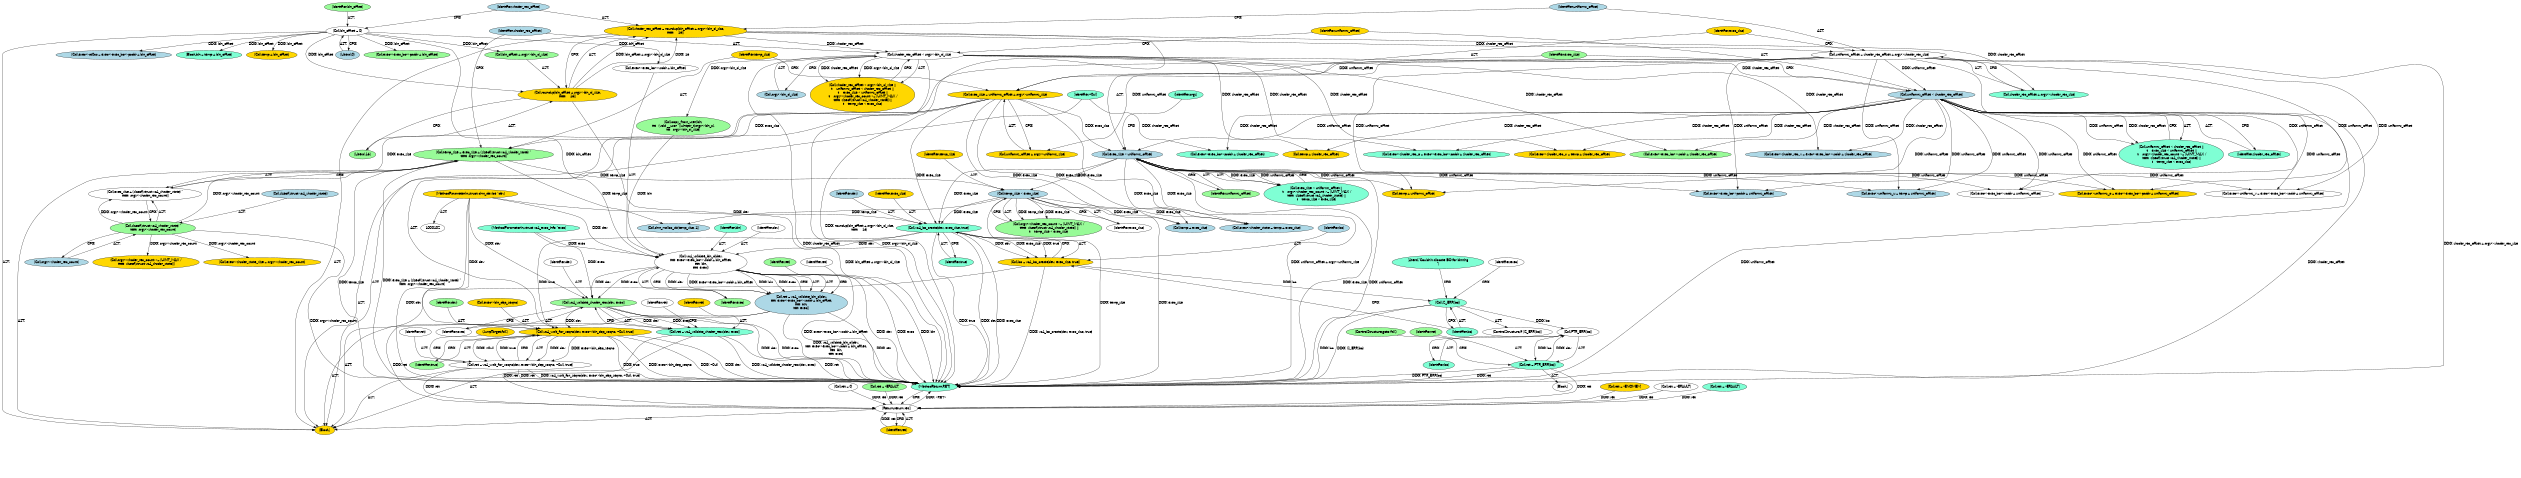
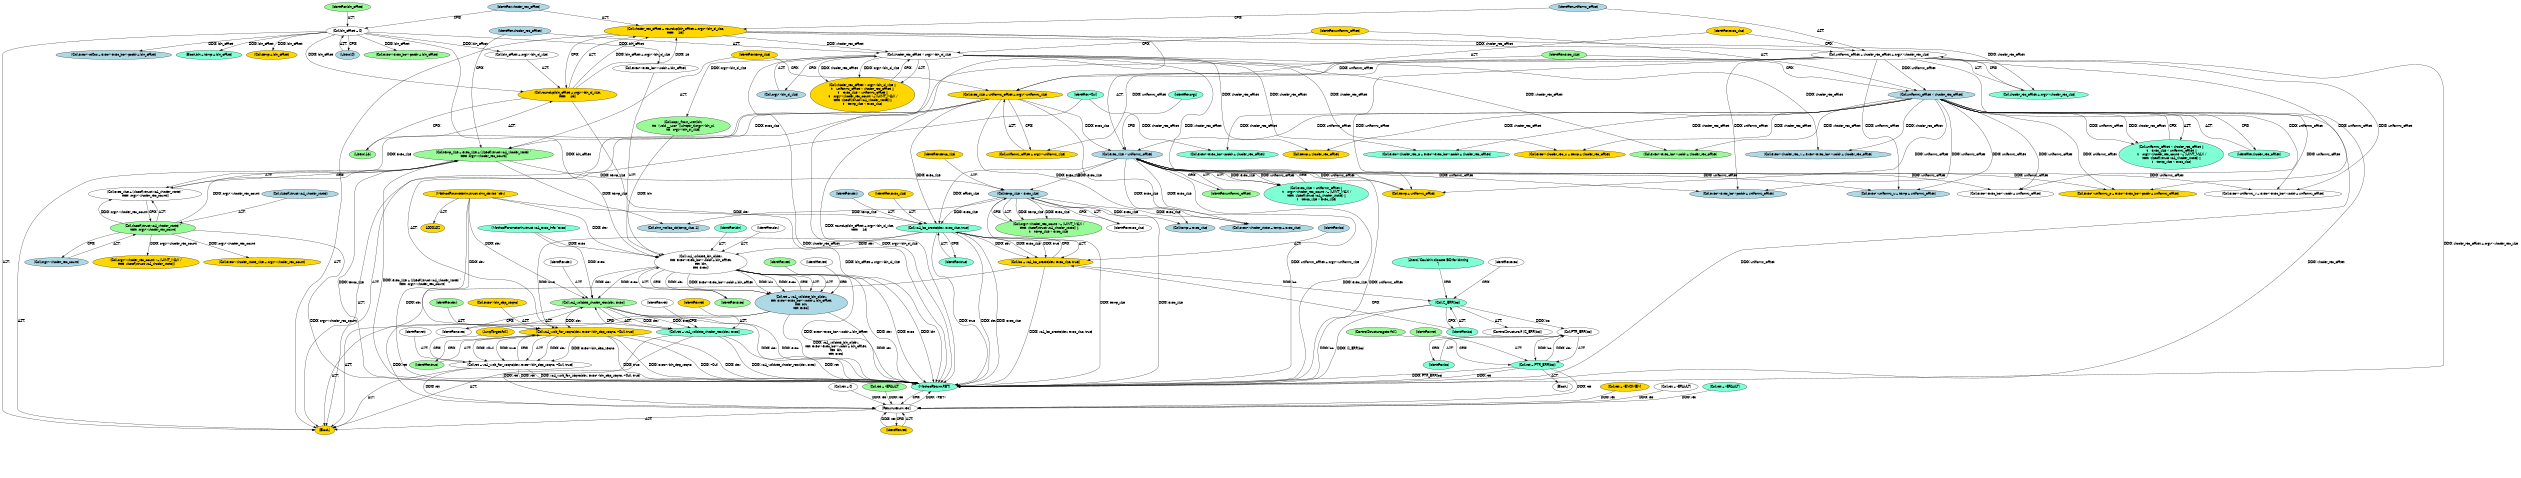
node "(Call,bin_offset + args->bin_cl_size)": fillcolor palegreen -> white
edge "(Call,shader_rec_offset < args->bin_cl_size)" -> "(Call,uniforms_offset < shader_rec_offset)": now "(Call,shader_rec_offset < args->bin_cl_size)" -> "(Call,temp + uniforms_offset)"
edge "(Call,exec_size = uniforms_offset + args->uniforms_size)" -> "(Call,temp + exec_size)": removed, label "DDG: exec_size"
edge "(Call,exec_size < uniforms_offset)" -> "(Call,vc4_bo_create(dev, exec_size, true))": label "DDG: exec_size" -> "DDG: offset_size"
node "1000102": fillcolor white -> gold
